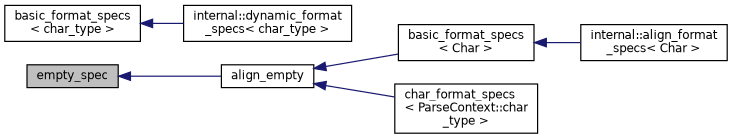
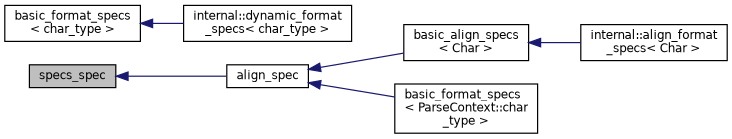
node "basic_format_specs < Char >": label "basic_format_specs < Char >" -> "basic_align_specs < Char >"
node "empty_spec": label "empty_spec" -> "specs_spec"
node "align_empty": label "align_empty" -> "align_spec"
node "char_format_specs < ParseContext::char _type >": label "char_format_specs < ParseContext::char _type >" -> "basic_format_specs < ParseContext::char _type >"
